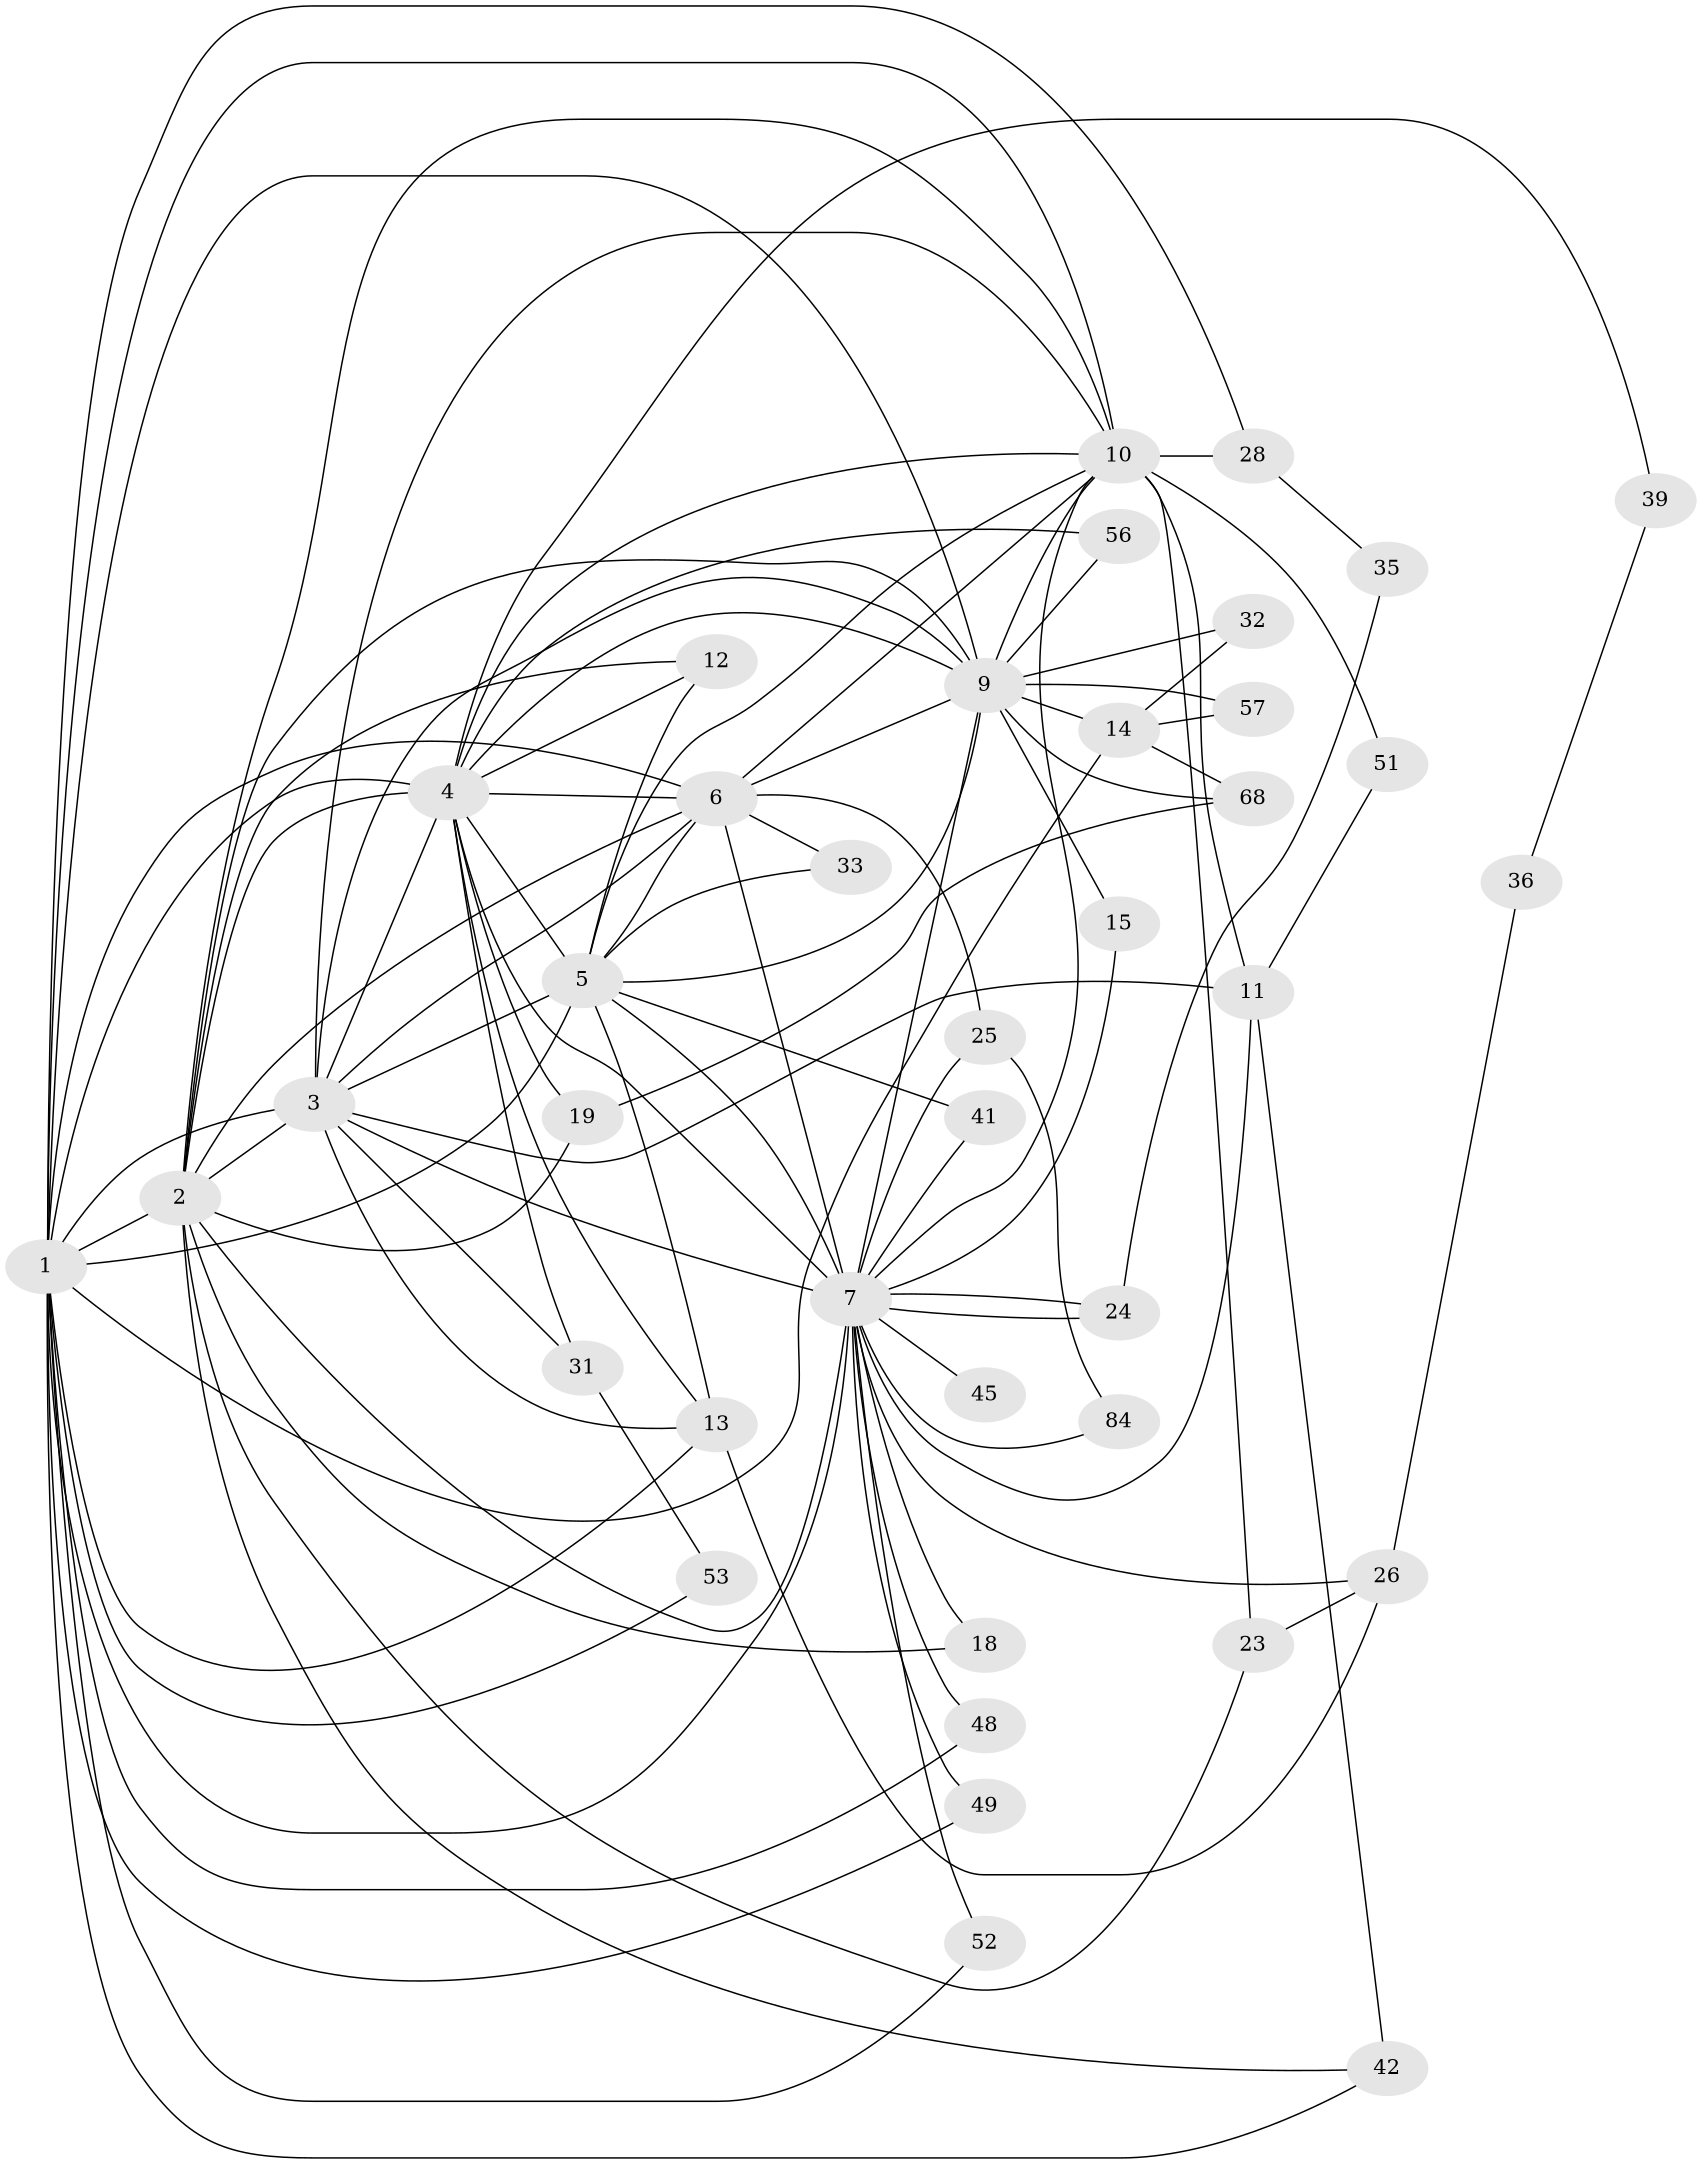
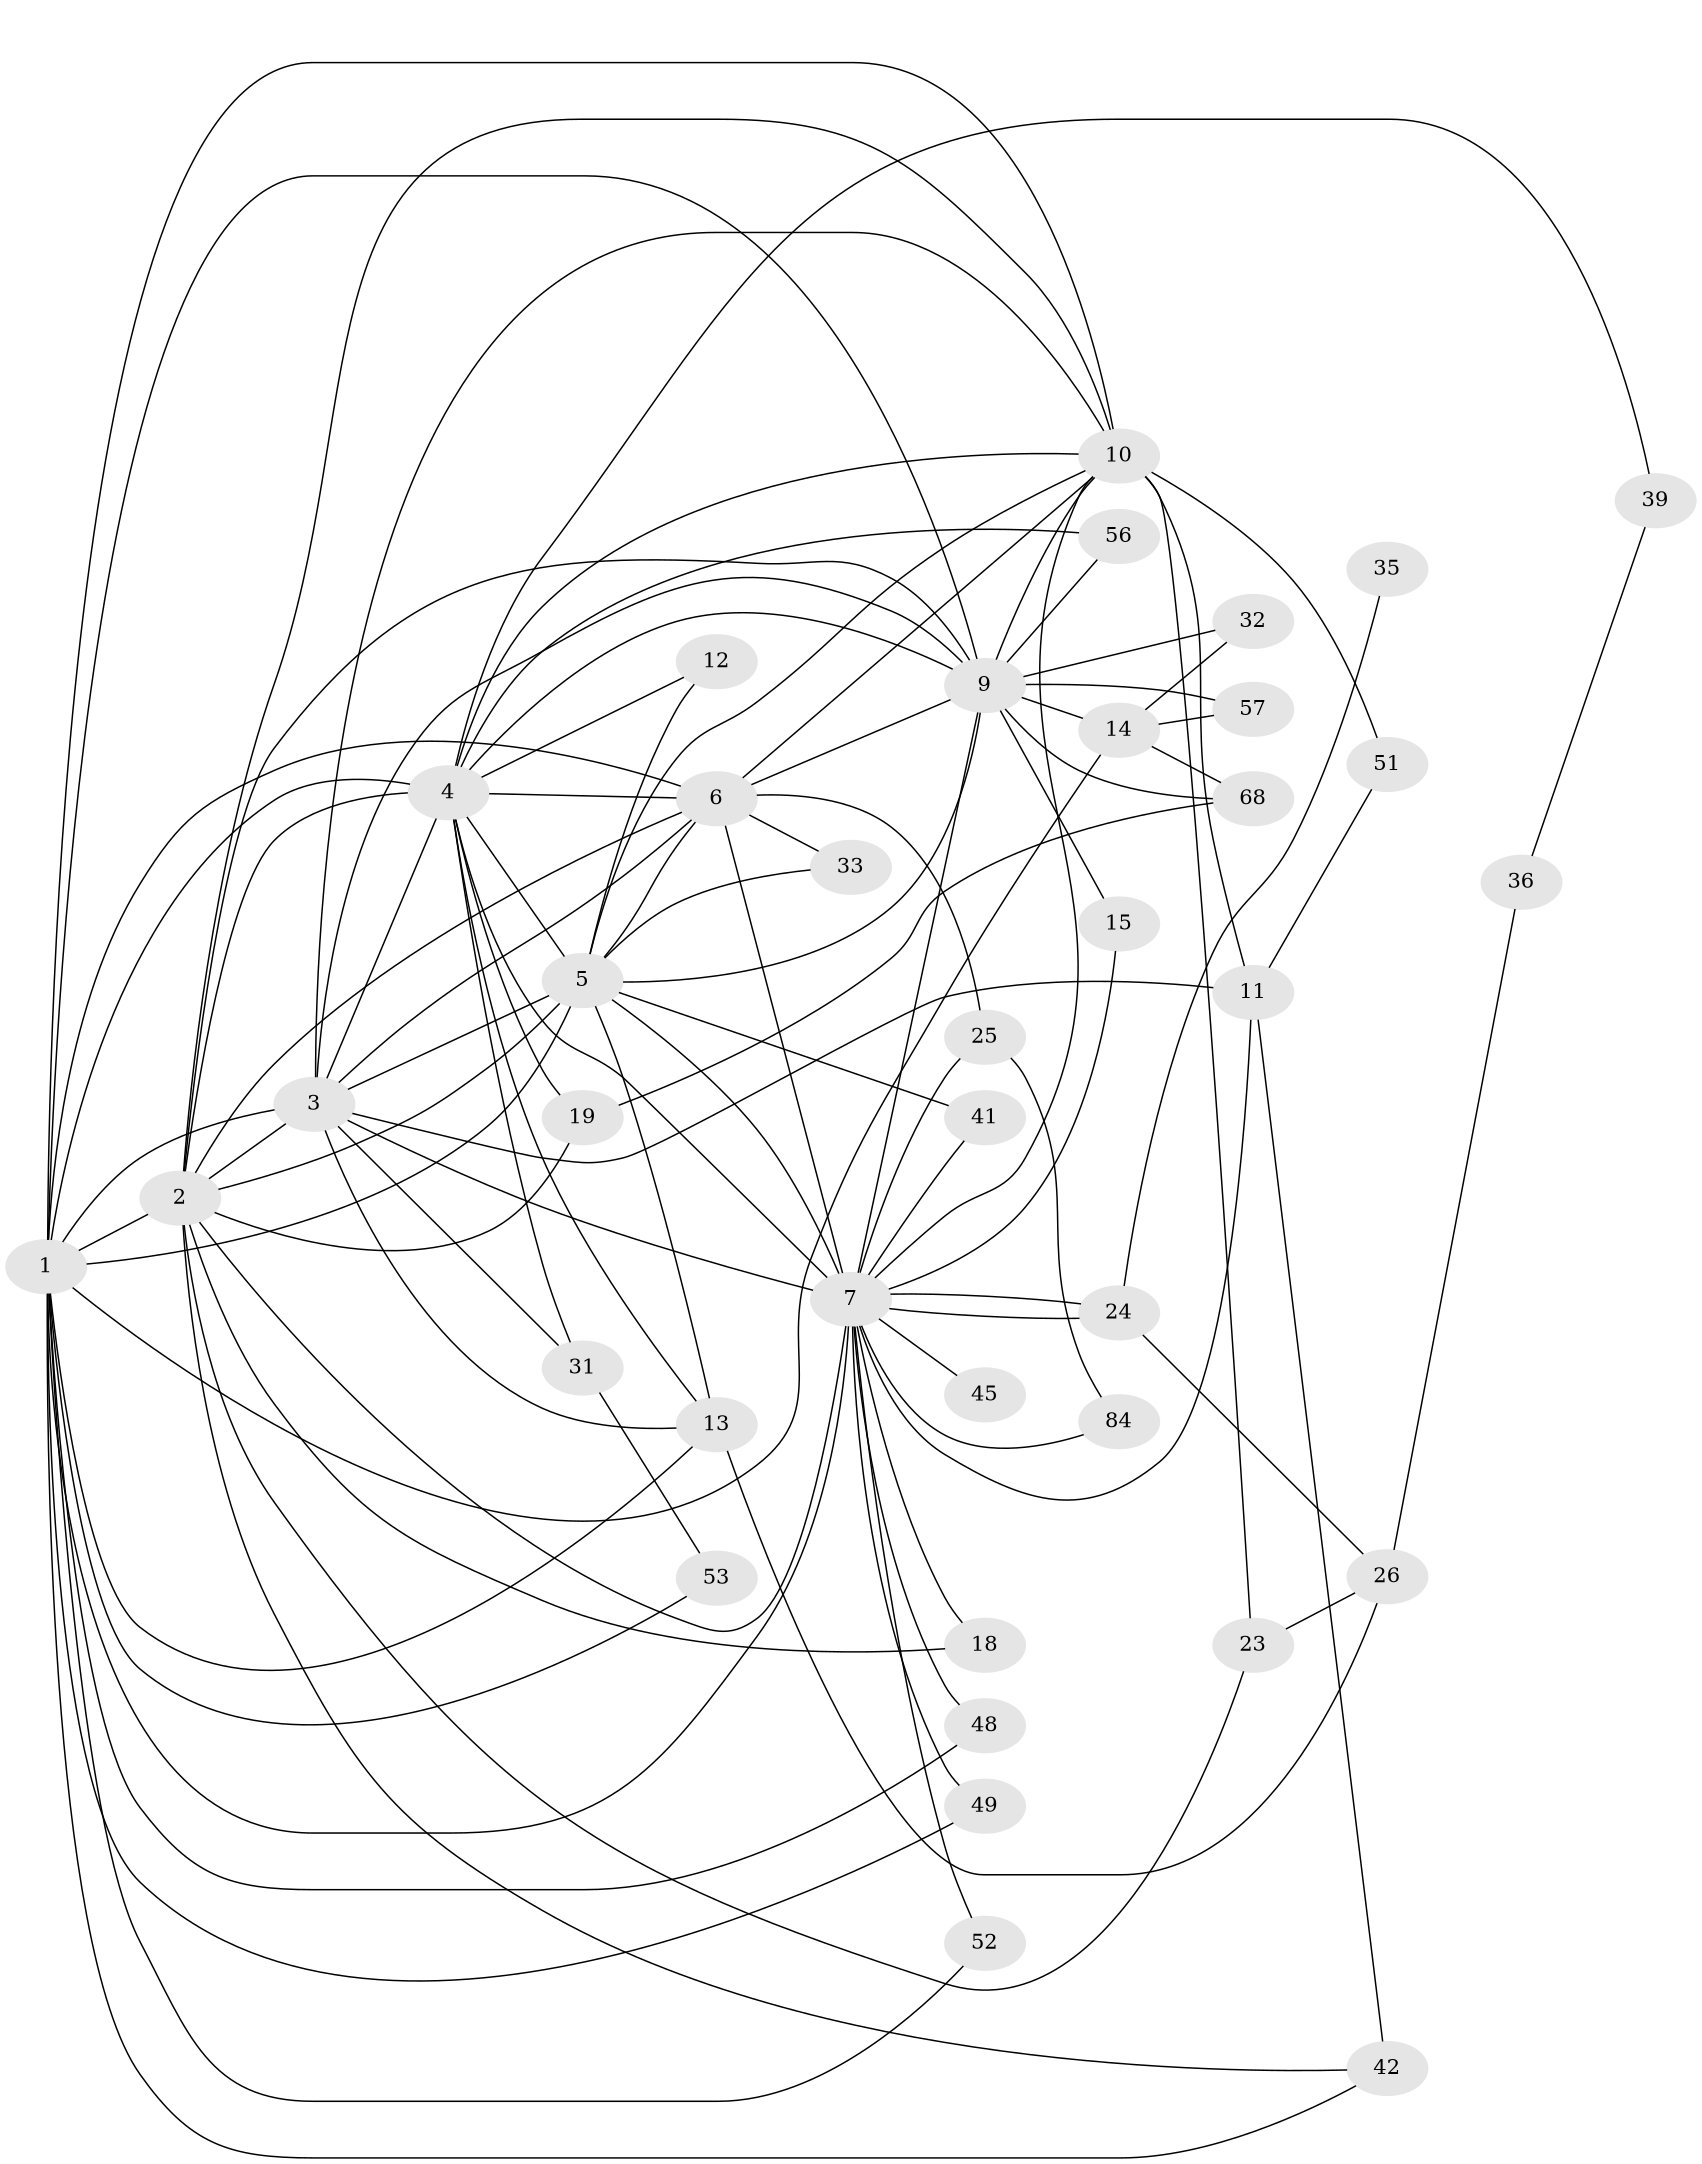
node "28": removed
edge "12" -- "2": now "5" -- "2"
edge "7" -- "26": now "24" -- "26"
